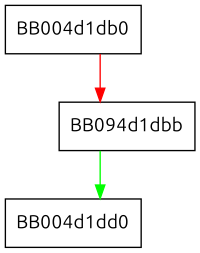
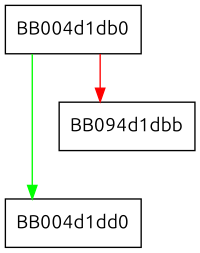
edge "BB094d1dbb" -> "BB004d1dd0": now "BB004d1db0" -> "BB004d1dd0"
